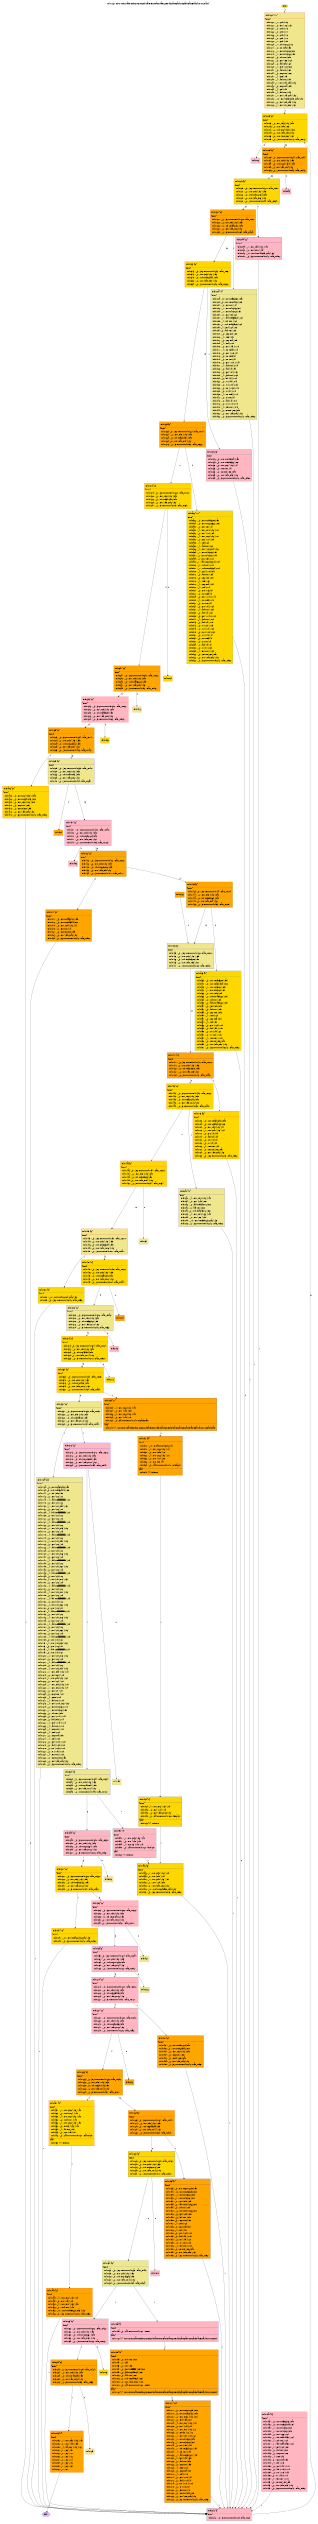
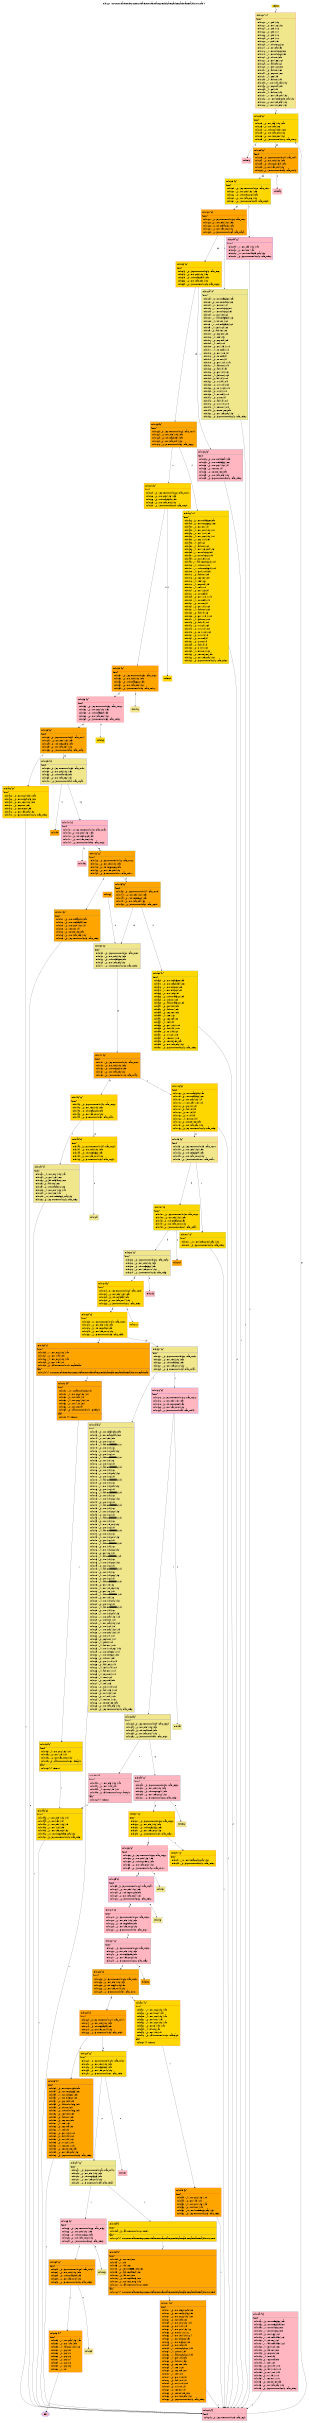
node "Entry": label "Entry" -> "Desktop"
edge "0x4014af [28]" -> "0x4014cb [28]": now "0x401705 [53]" -> "0x4014cb [28]"
node "0x4019c7 [30]": removed
edge "0x401c91 [15]" -> "0x402248 [5]": removed, label "1"
node "0x401bea [5]": fillcolor lightpink -> gold
node "0x402085": fillcolor gold -> khaki
